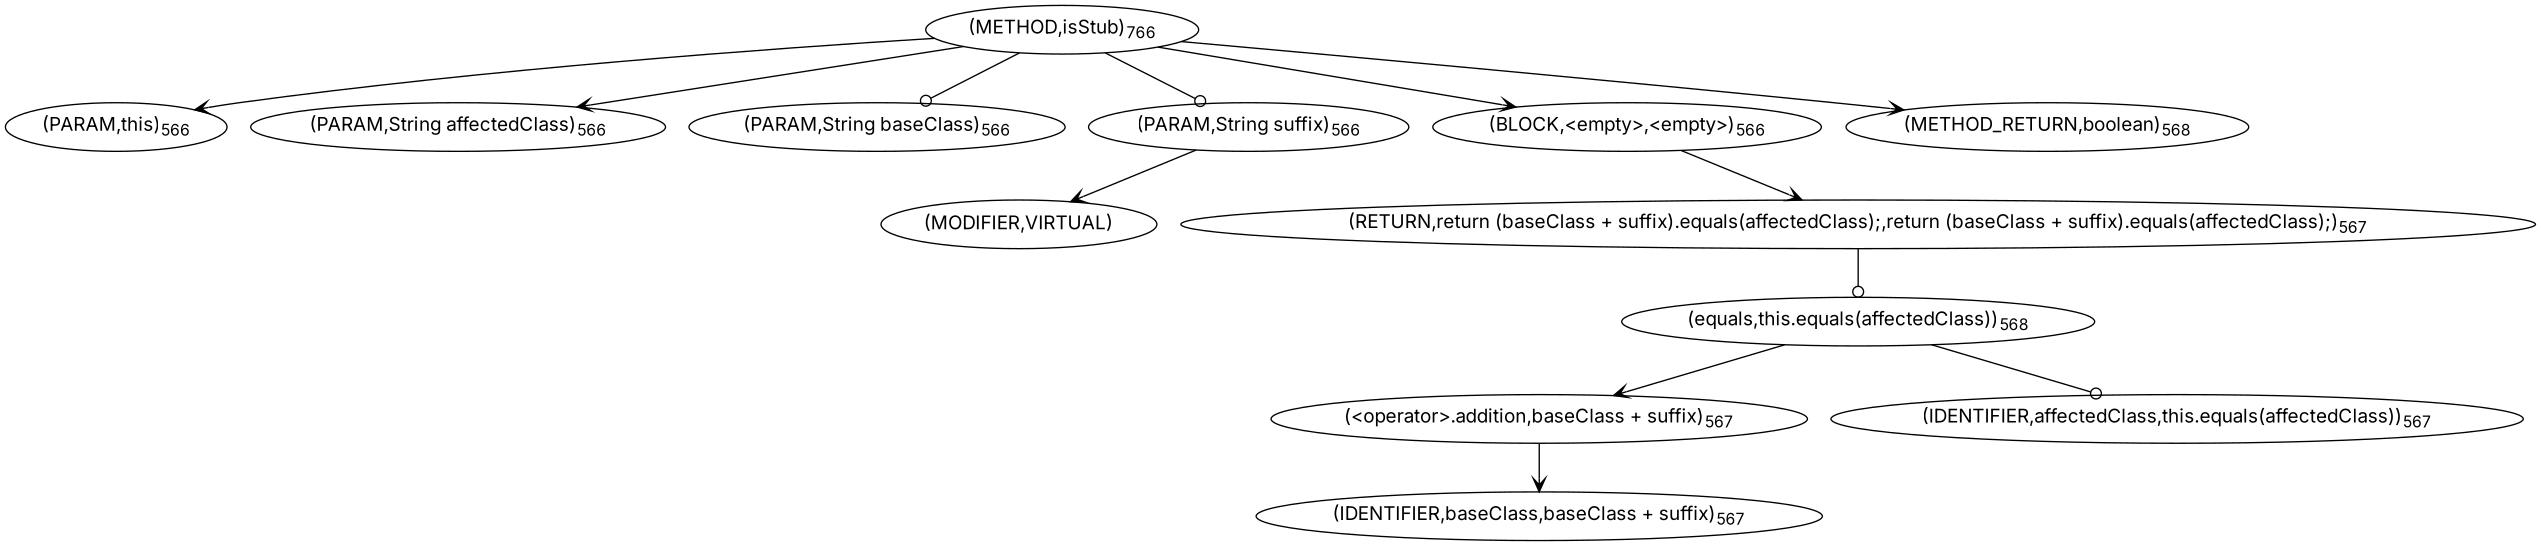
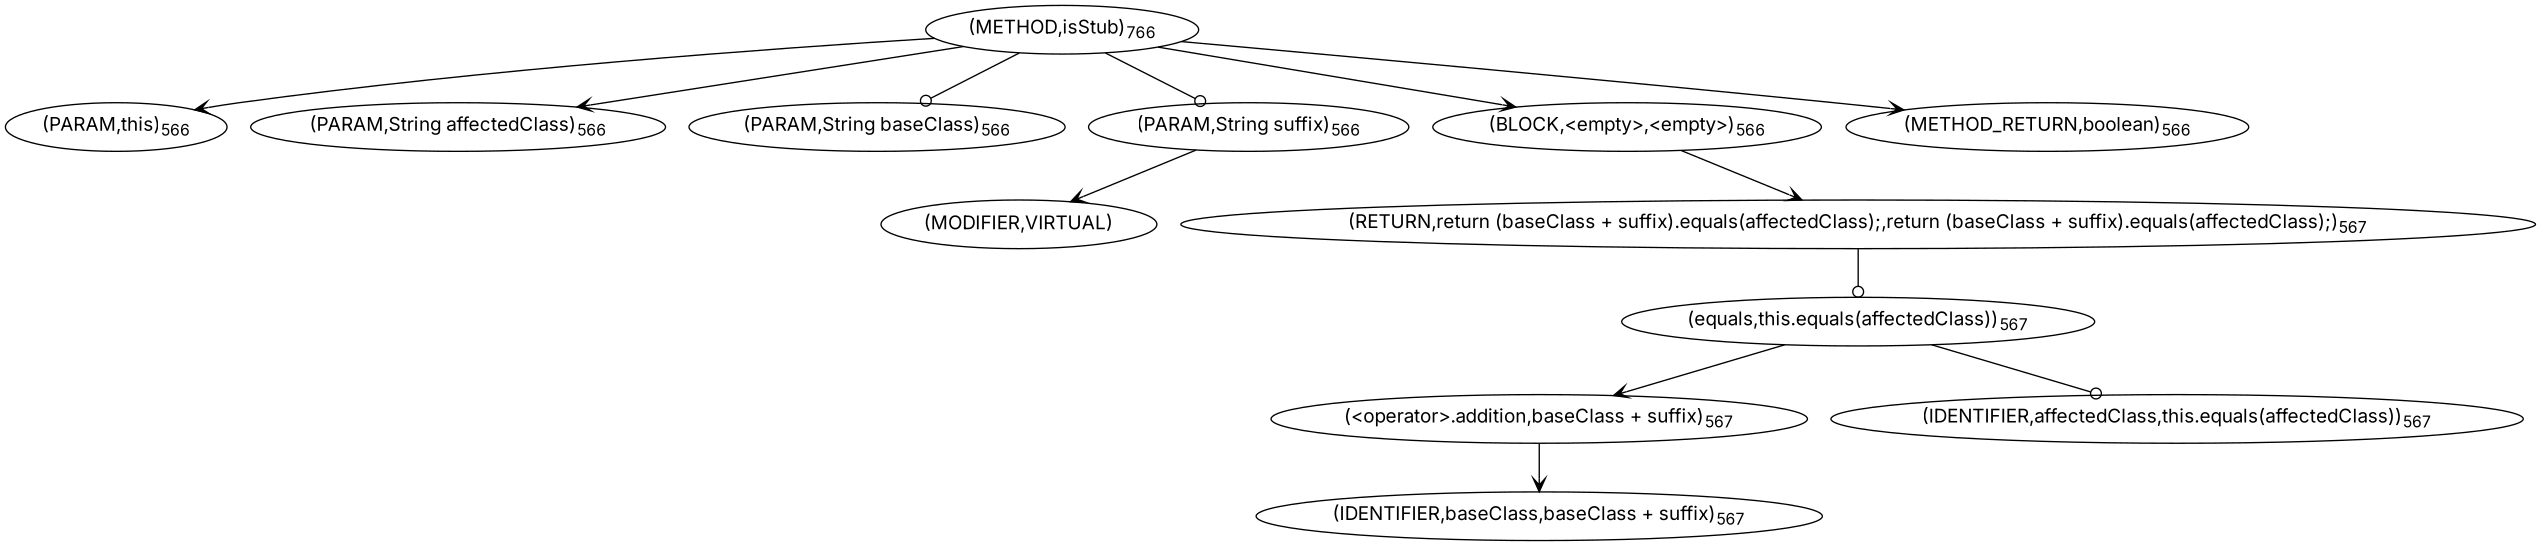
node "(METHOD_RETURN,boolean)": text "568" -> "566"
node "(equals,this.equals(affectedClass))": text "568" -> "567"
